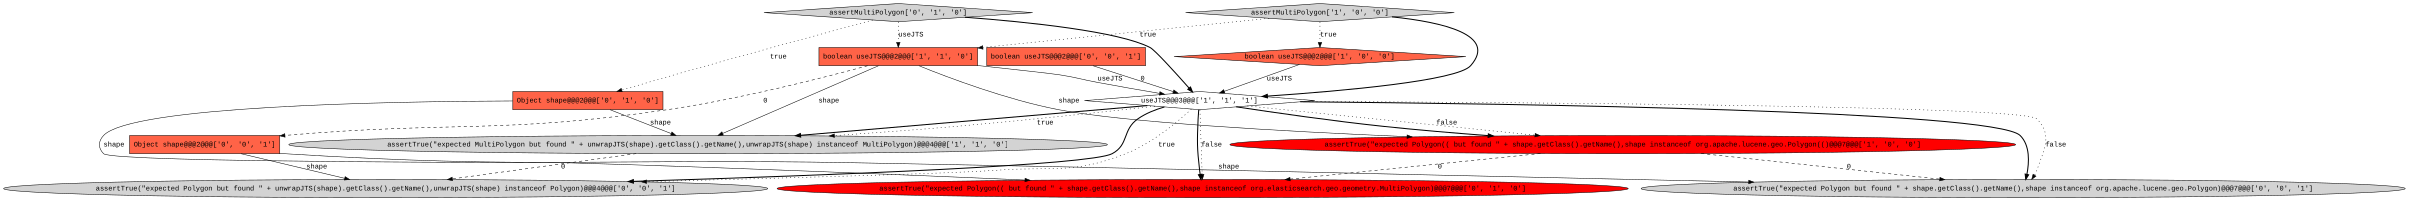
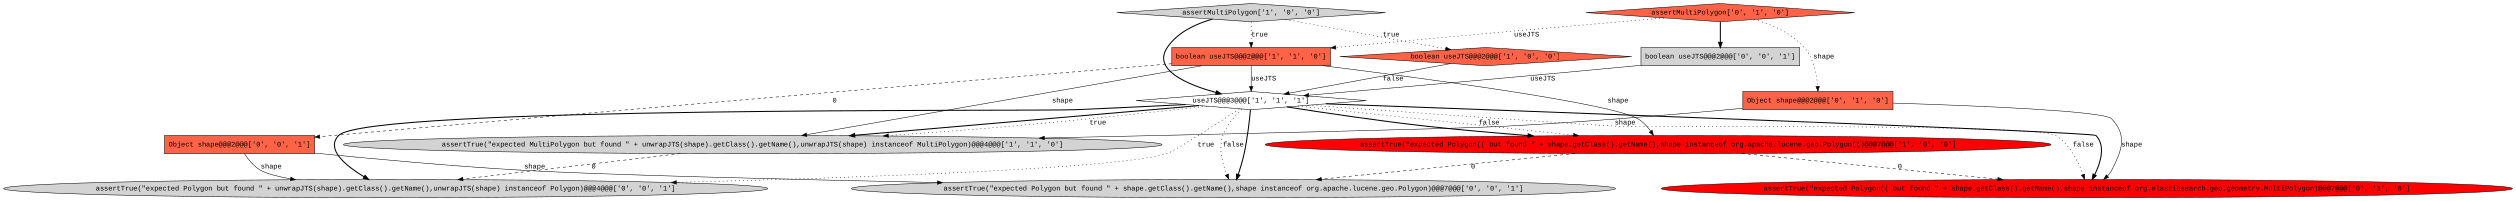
node "assertMultiPolygon['0', '1', '0']": fillcolor lightgray -> tomato
edge "assertMultiPolygon['0', '1', '0']" -> "useJTS@@@3@@@['1', '1', '1']": now "assertMultiPolygon['0', '1', '0']" -> "boolean useJTS@@@2@@@['0', '0', '1']"
edge "assertMultiPolygon['0', '1', '0']" -> "Object shape@@@2@@@['0', '1', '0']": label "true" -> "shape"
node "boolean useJTS@@@2@@@['0', '0', '1']": fillcolor tomato -> lightgray
edge "boolean useJTS@@@2@@@['0', '0', '1']" -> "useJTS@@@3@@@['1', '1', '1']": label "0" -> "useJTS"
edge "boolean useJTS@@@2@@@['1', '0', '0']" -> "useJTS@@@3@@@['1', '1', '1']": label "useJTS" -> "false"
